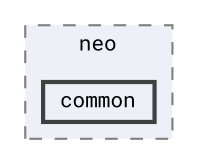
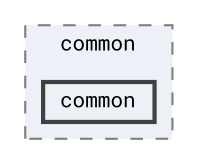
cluster "neo": label "neo" -> "common"
